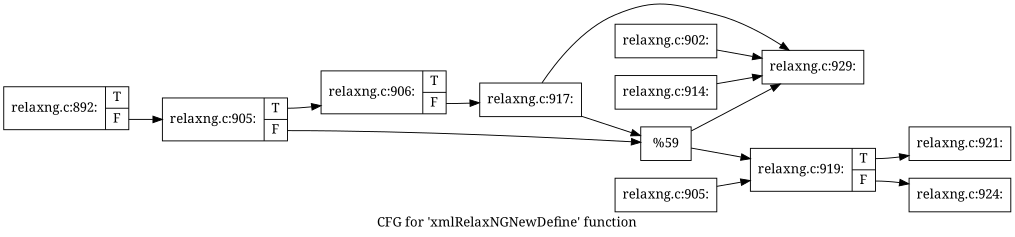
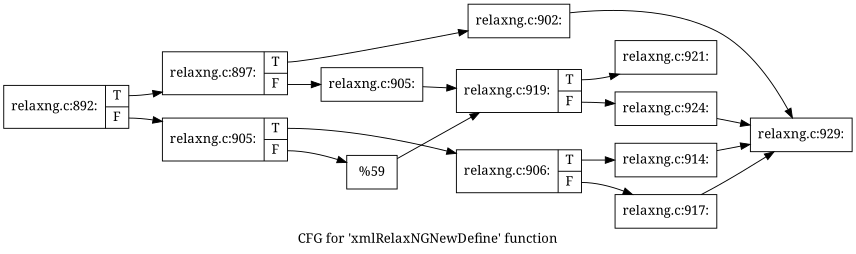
node "relaxng.c:897:": added
edge "%59" -> "relaxng.c:929:": now "relaxng.c:924:" -> "relaxng.c:929:"
edge "relaxng.c:917:" -> "%59": removed
edge "relaxng.c:906:" -> "relaxng.c:914:": added
